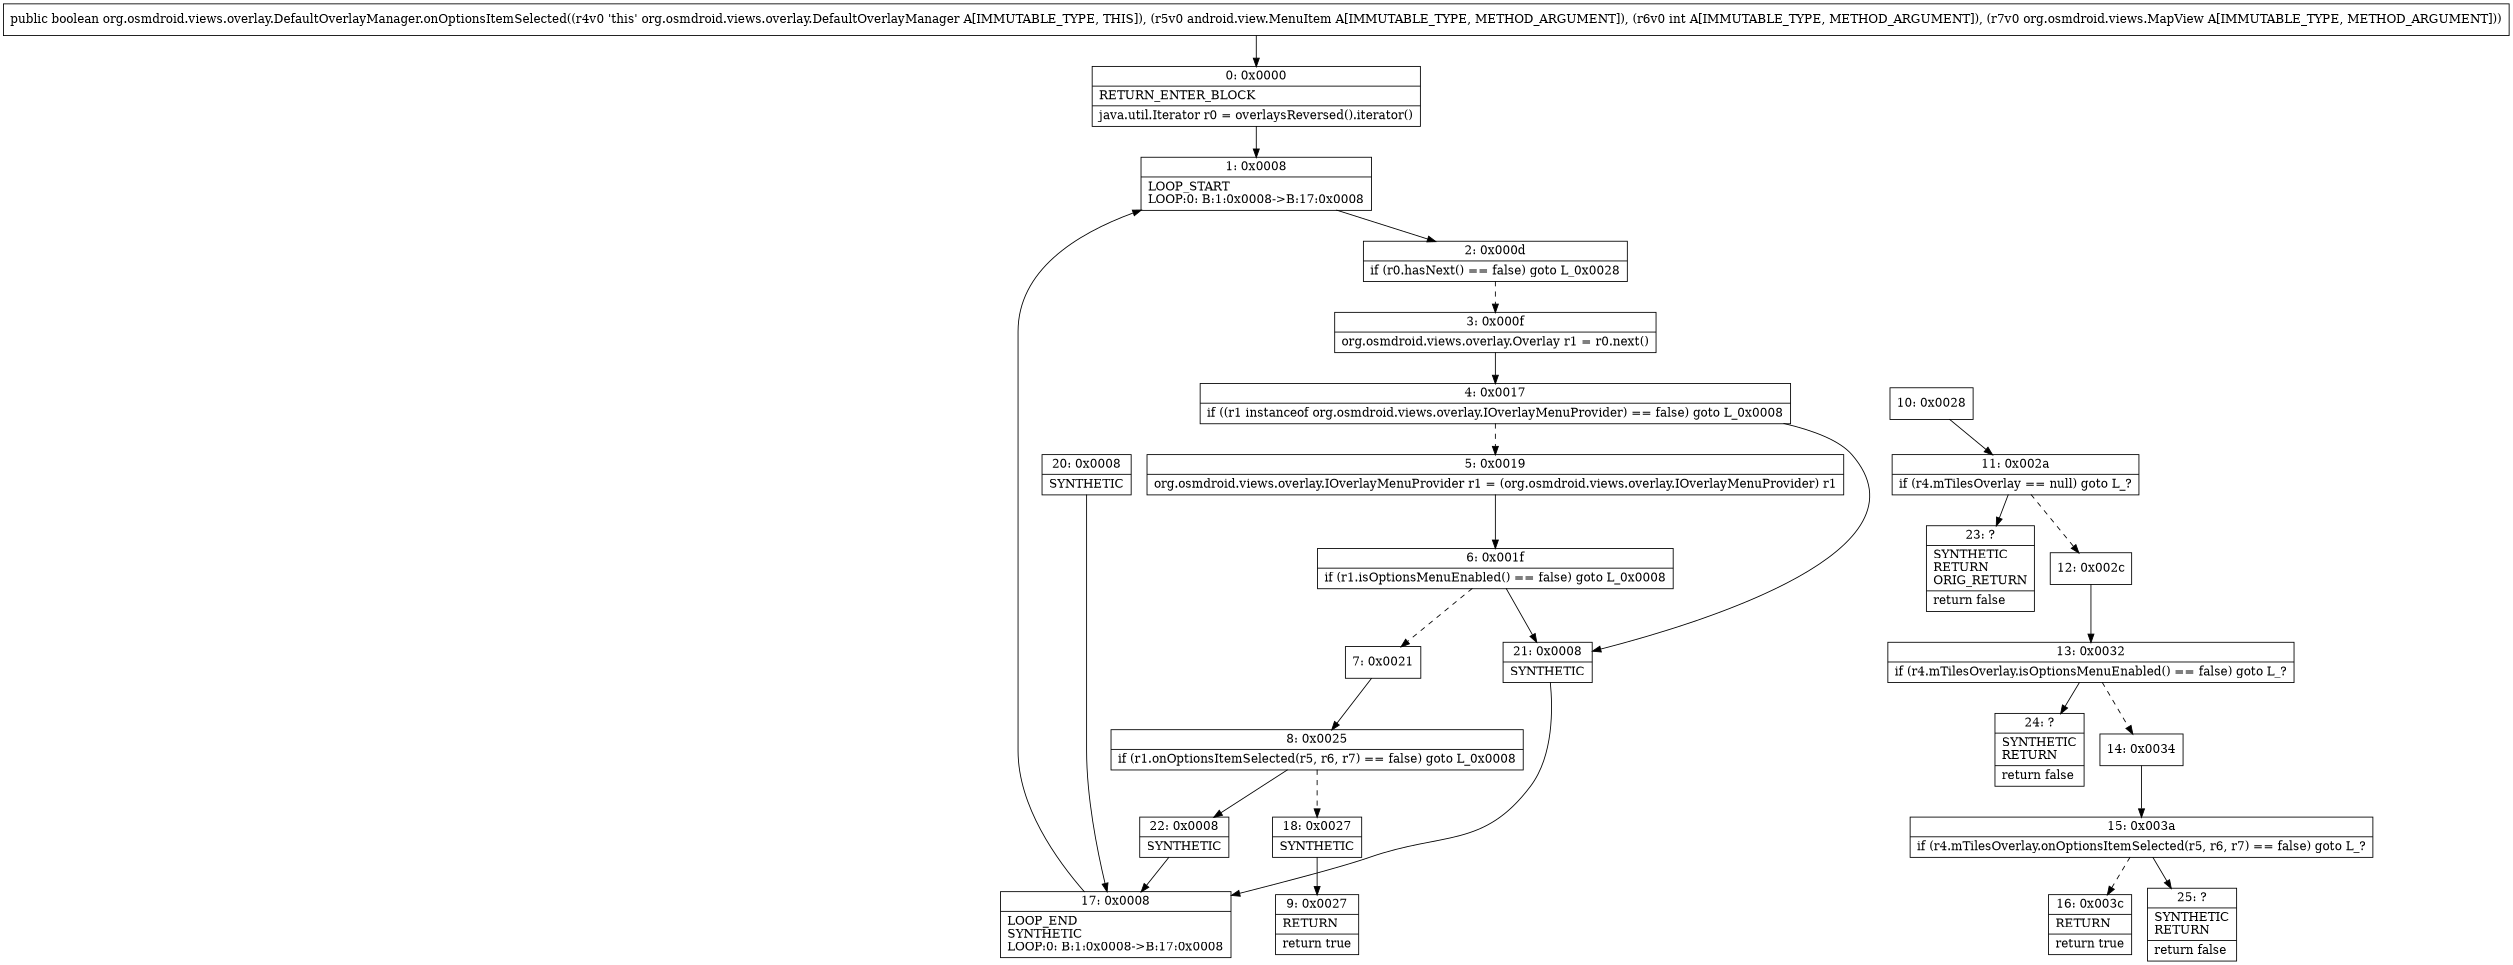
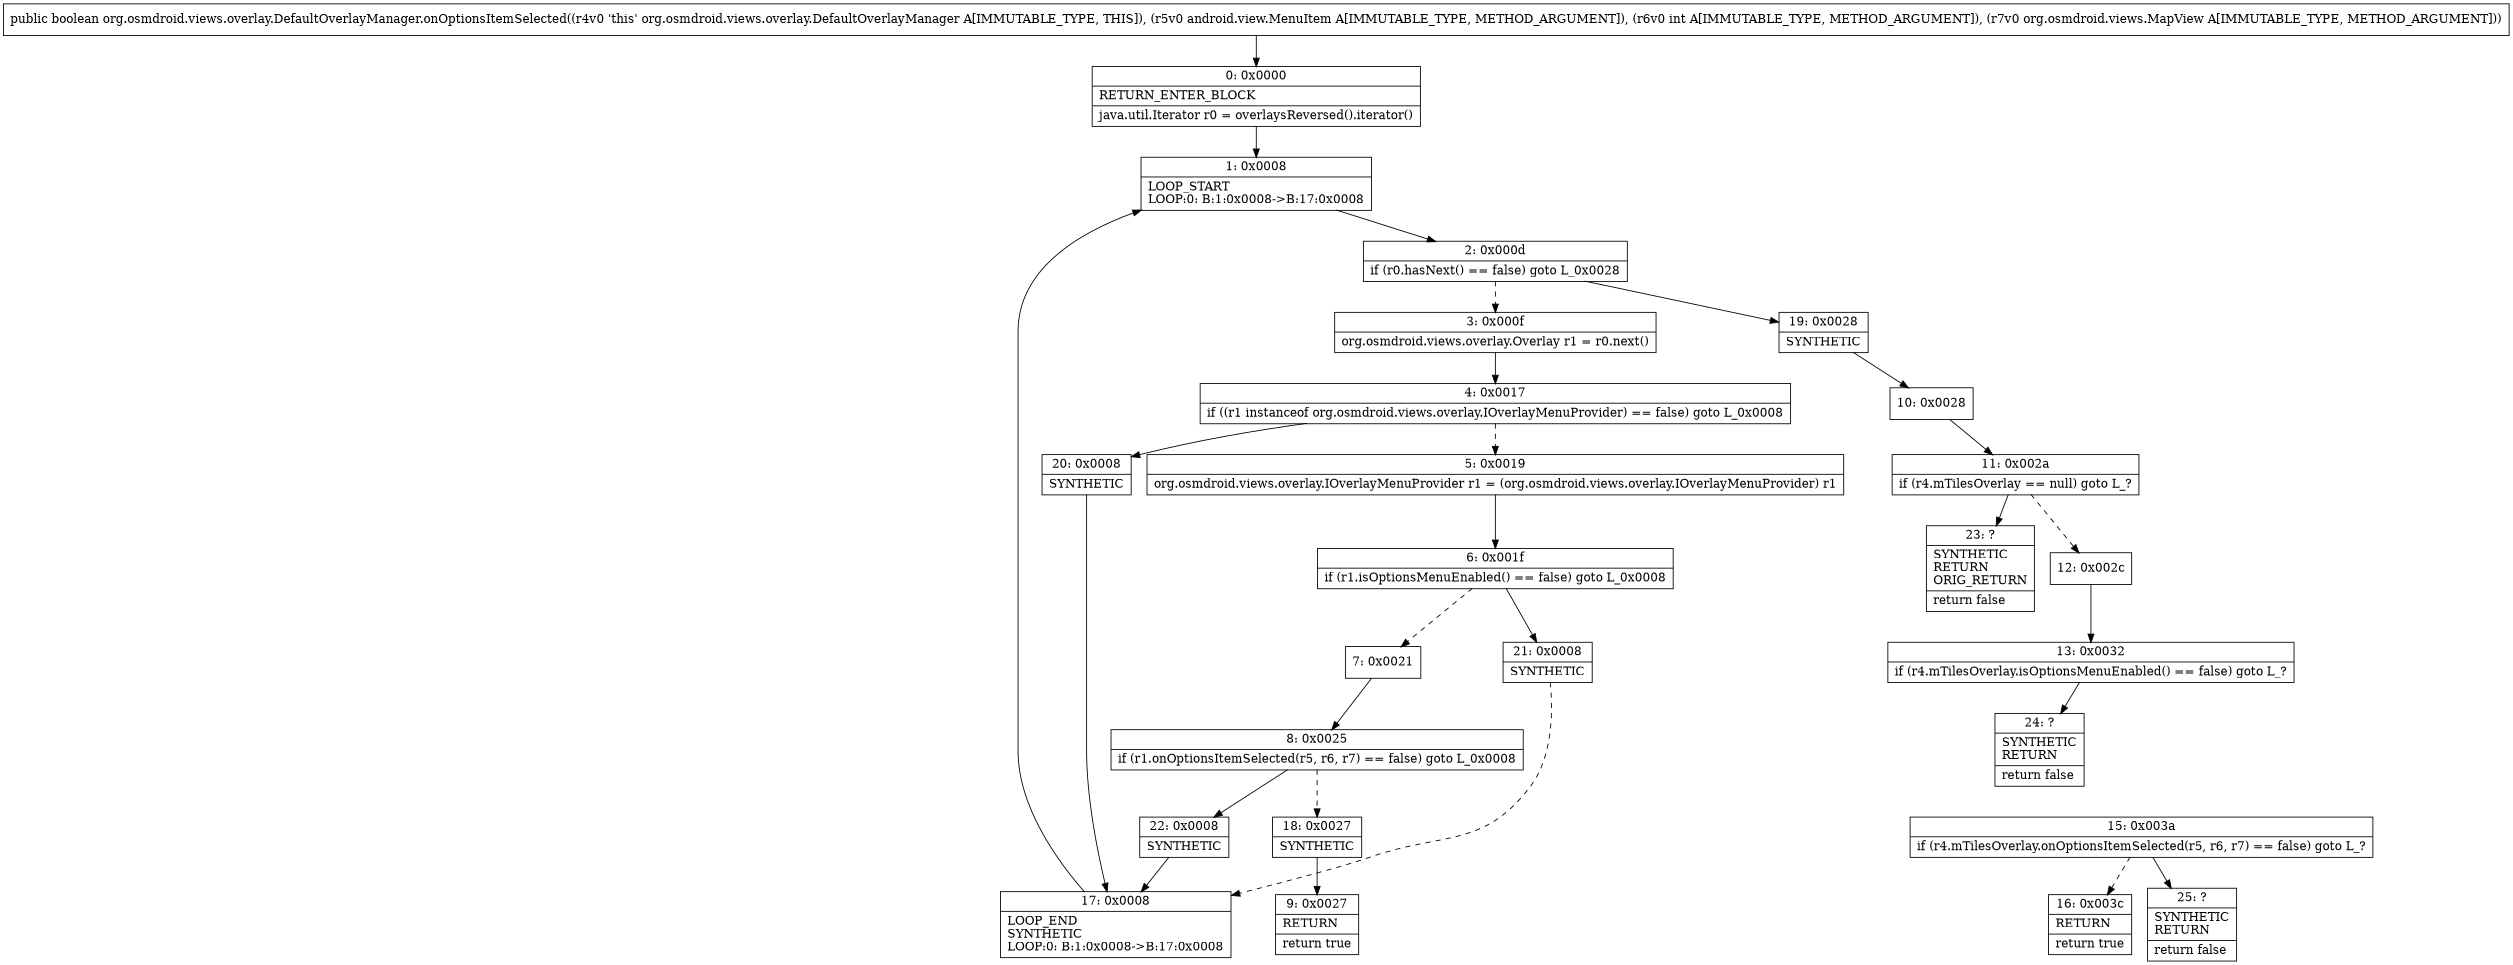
node "19: 0x0028": added
edge "4: 0x0017" -> "21: 0x0008": now "4: 0x0017" -> "20: 0x0008"
node "14: 0x0034": removed
edge "21: 0x0008" -> "17: 0x0008": style solid -> dashed
